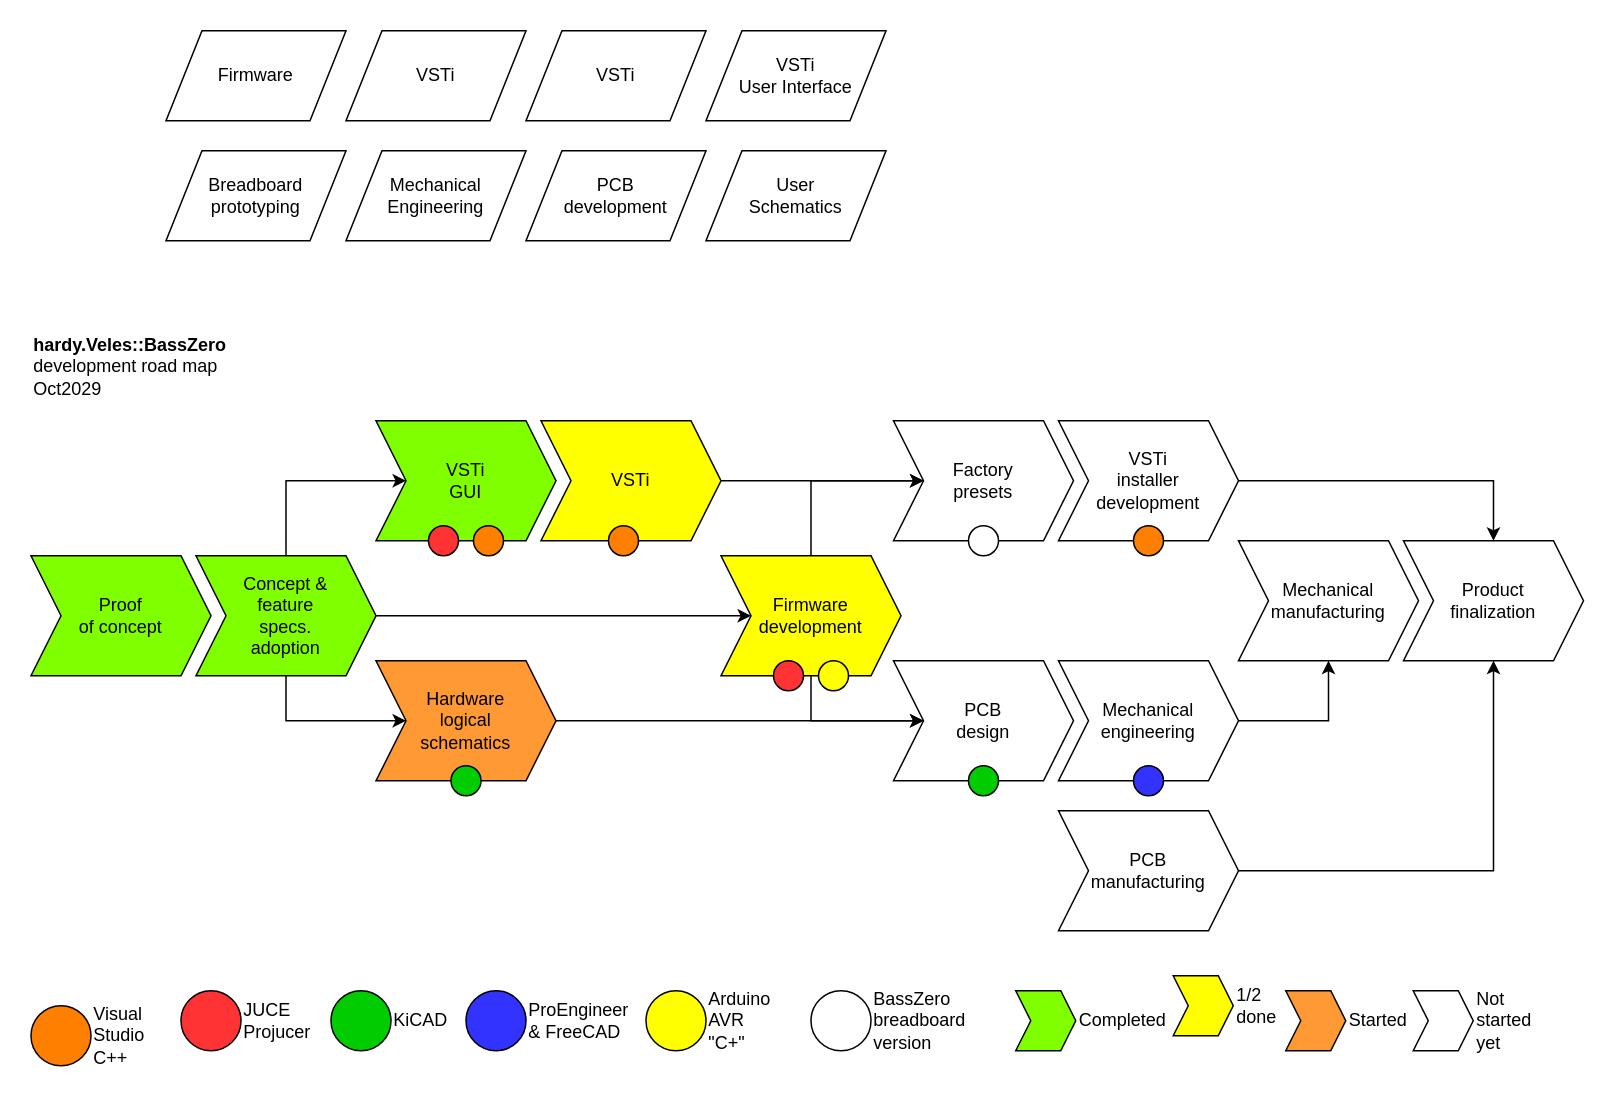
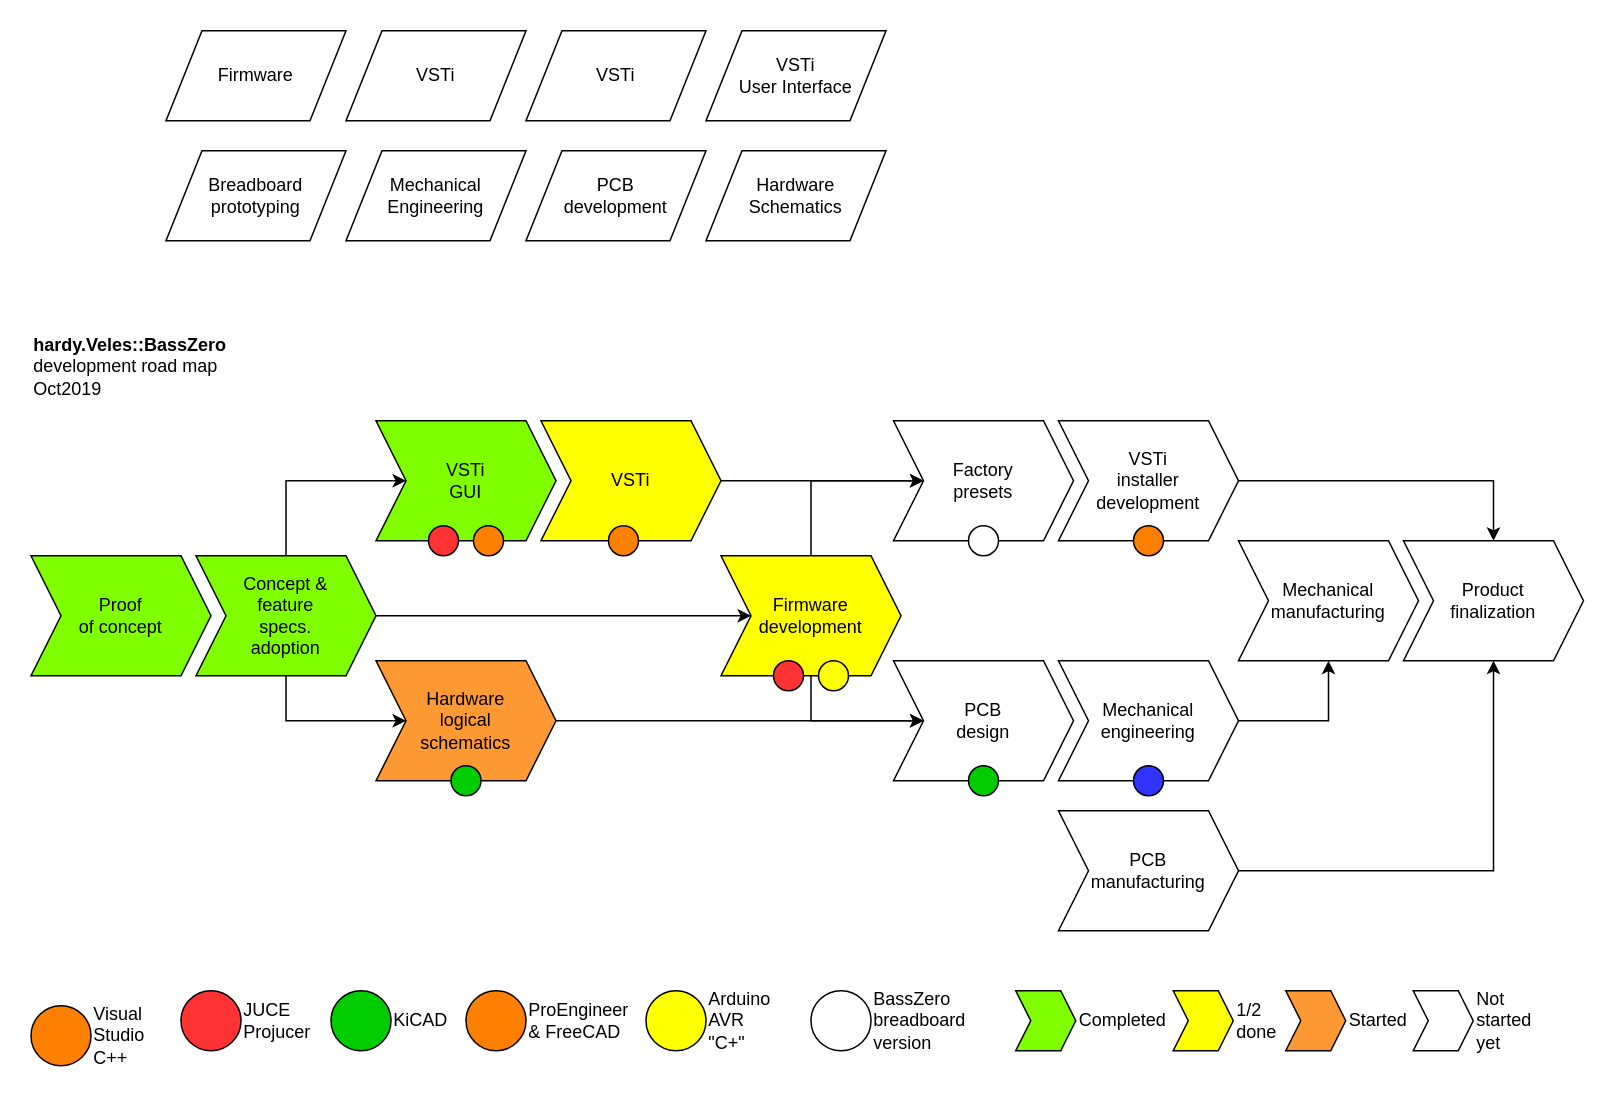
node "User Schematics": label "User Schematics" -> "Hardware Schematics"
node "hardy.Veles::BassZero development road map Oct2029": label "hardy.Veles::BassZero development road map Oct2029" -> "hardy.Veles::BassZero development road map Oct2019"
node "1/2 done": moved (1203, 1006) -> (1203, 1021)
node "ProEngineer & FreeCAD": fillcolor #3333ff -> #ff8000
